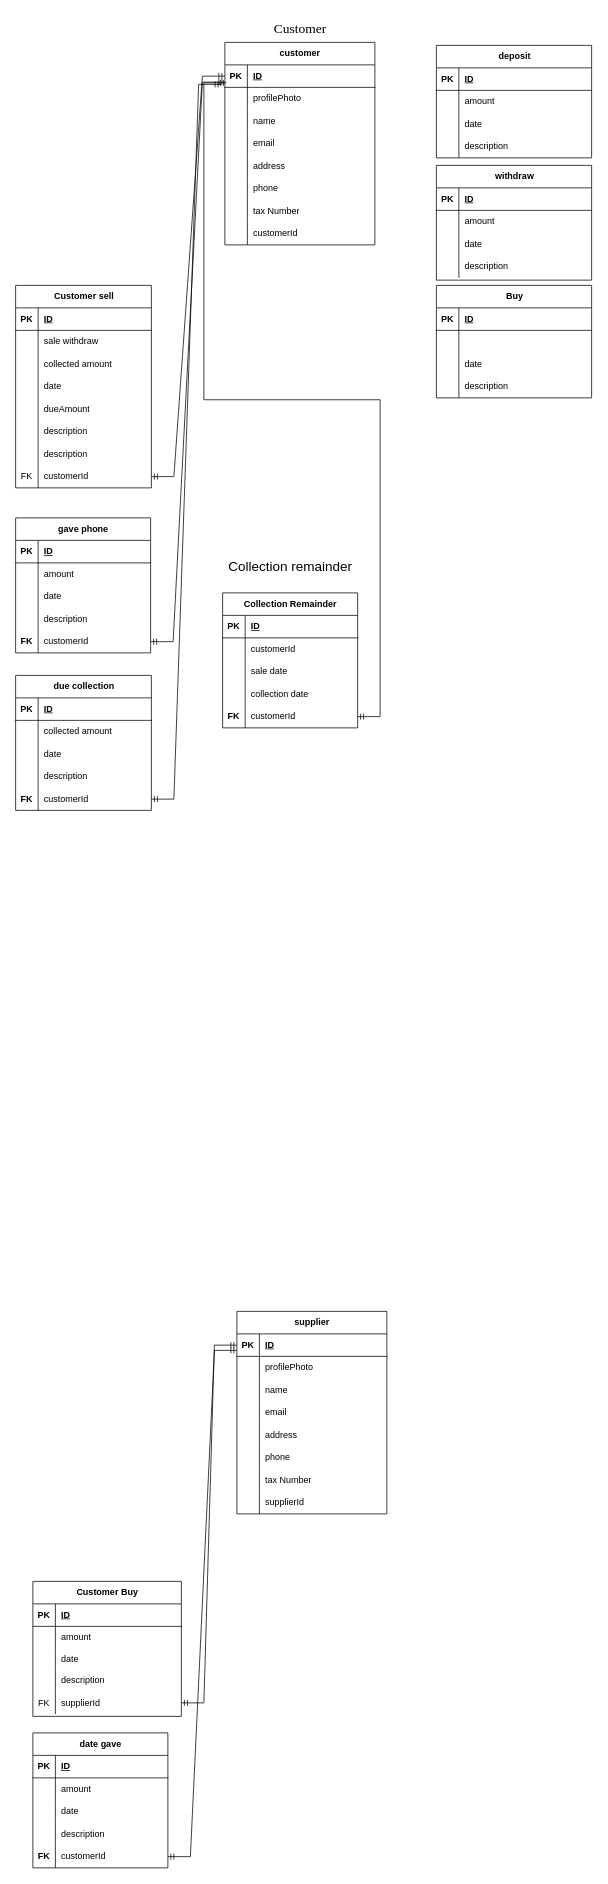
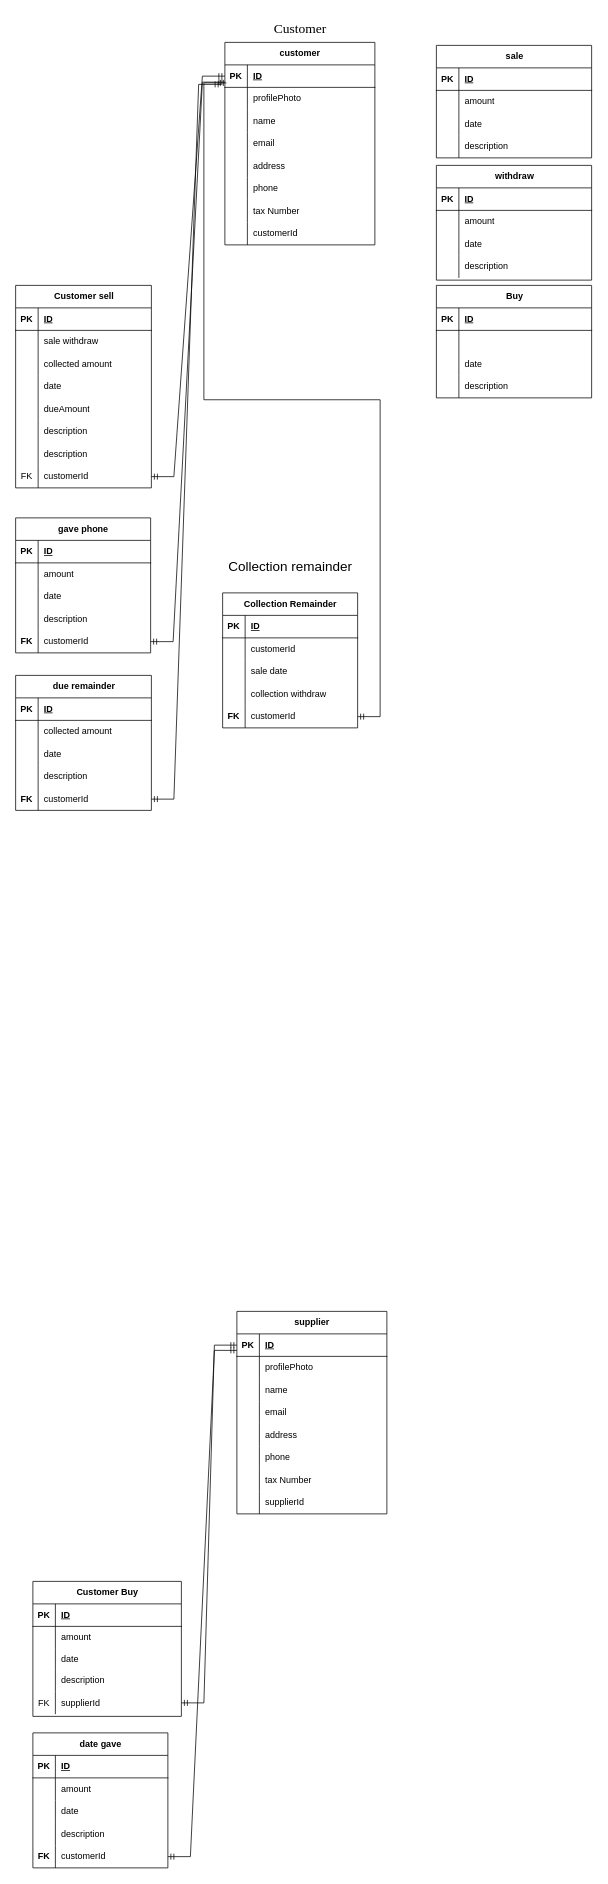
node "deposit": label "deposit" -> "sale"
node "due collection": label "due collection" -> "due remainder"
node "collection date": label "collection date" -> "collection withdraw"
